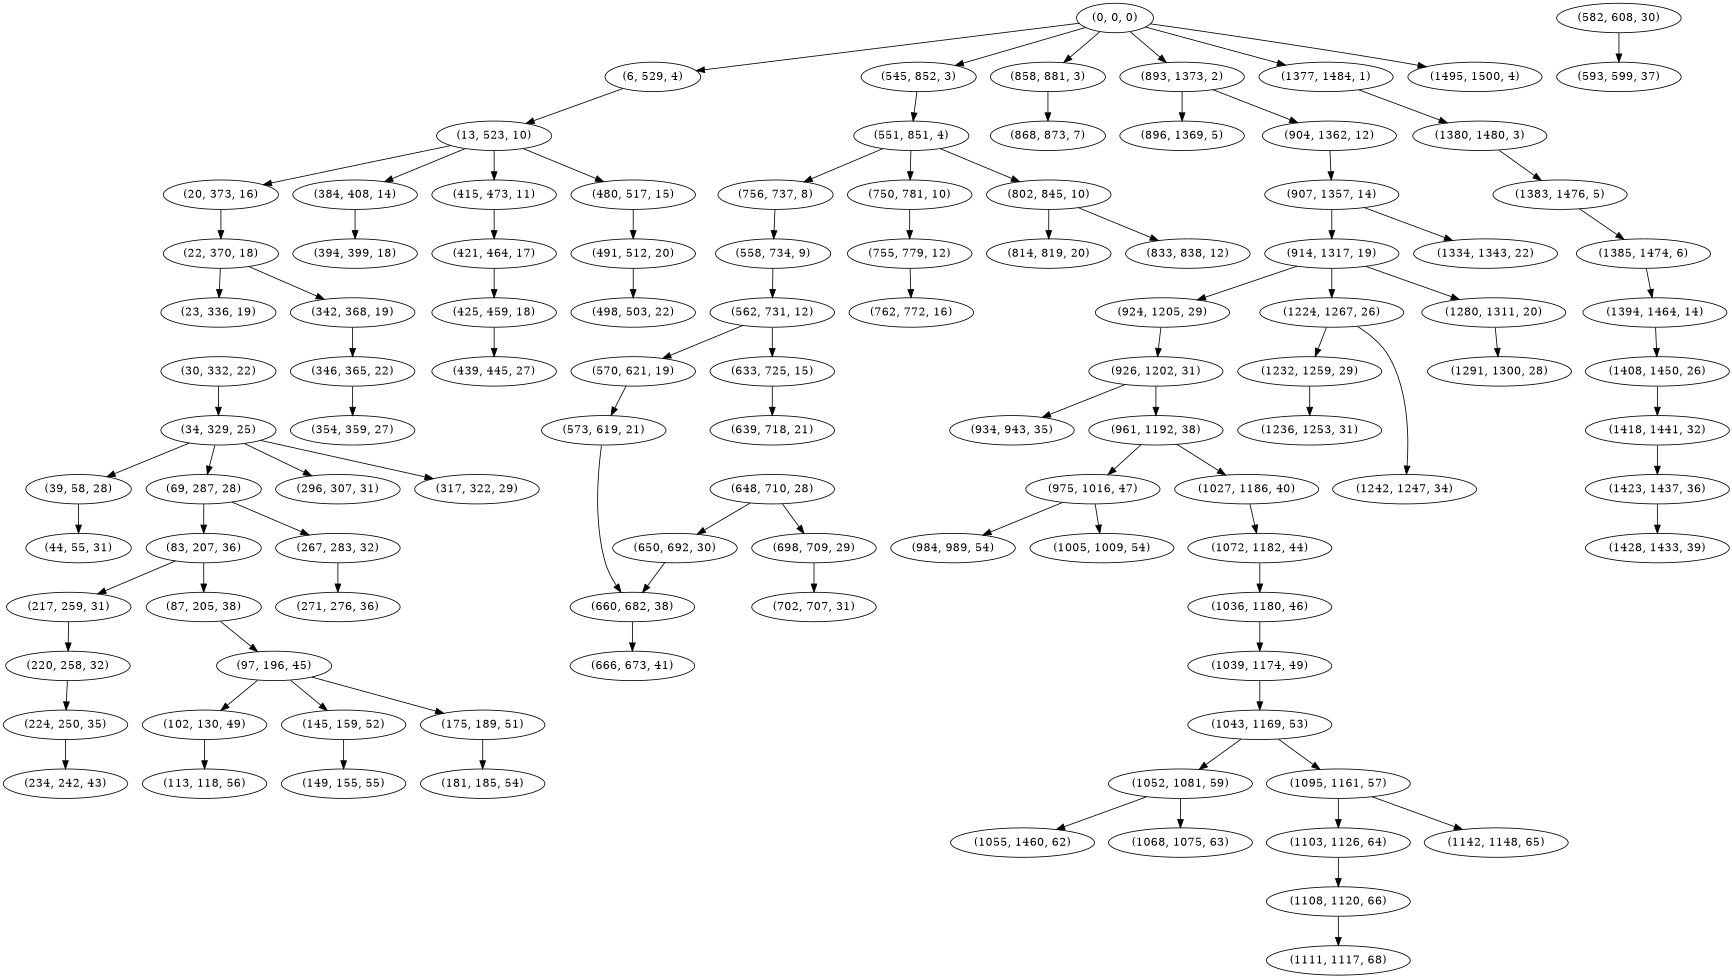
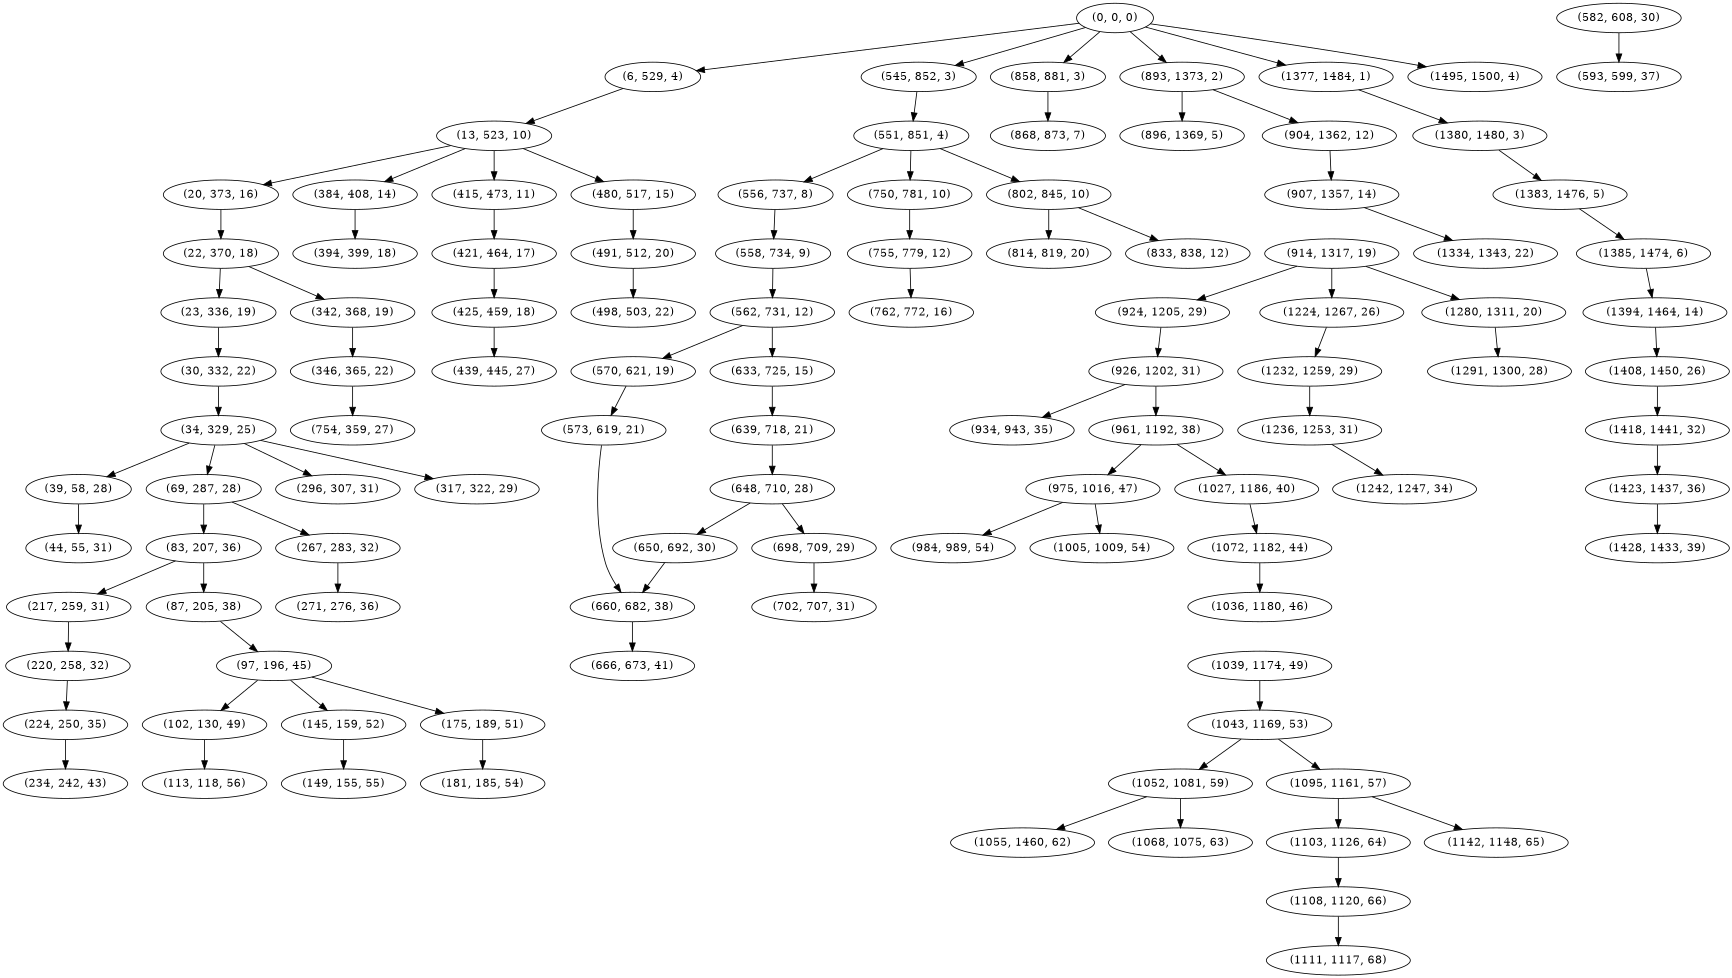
node "(756, 737, 8)": label "(756, 737, 8)" -> "(556, 737, 8)"
edge "(907, 1357, 14)" -> "(914, 1317, 19)": removed
edge "(23, 336, 19)" -> "(30, 332, 22)": added
edge "(1224, 1267, 26)" -> "(1242, 1247, 34)": now "(1236, 1253, 31)" -> "(1242, 1247, 34)"
node "(354, 359, 27)": label "(354, 359, 27)" -> "(754, 359, 27)"
edge "(639, 718, 21)" -> "(648, 710, 28)": added
edge "(1036, 1180, 46)" -> "(1039, 1174, 49)": removed
